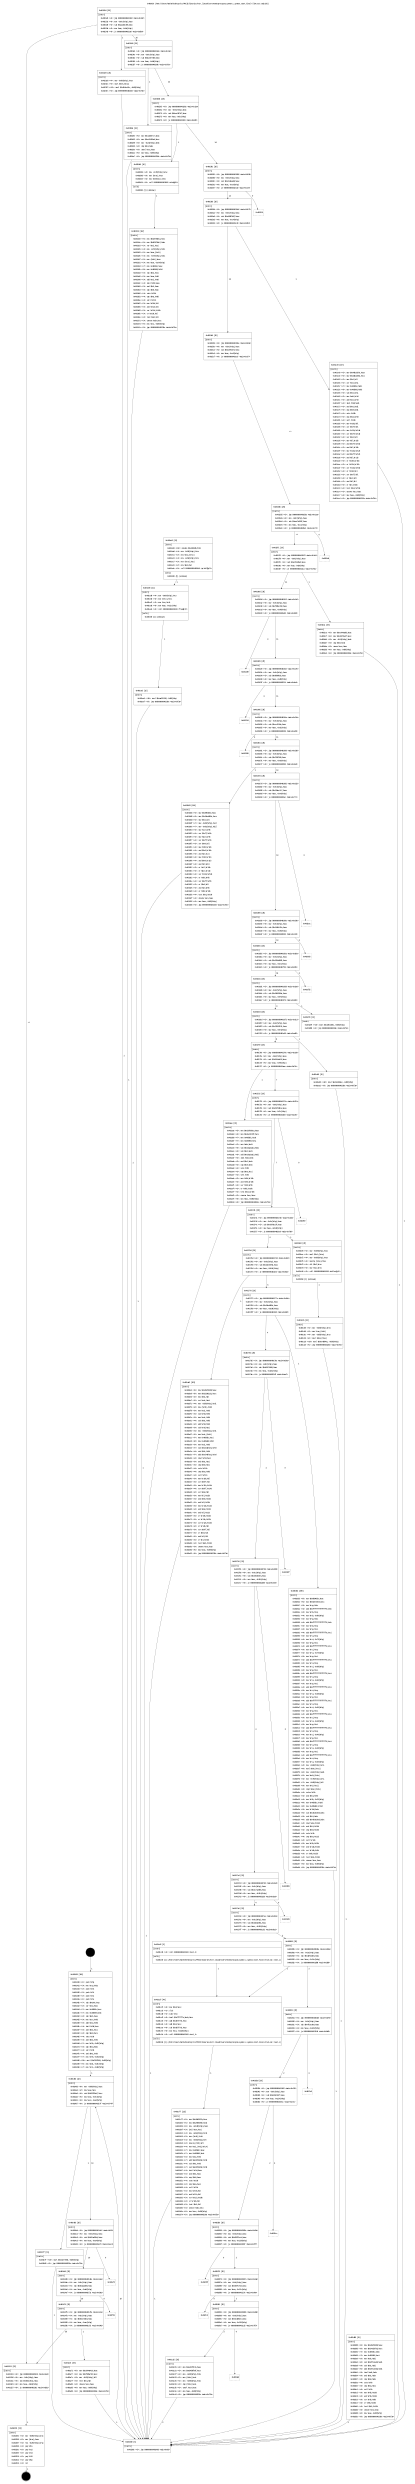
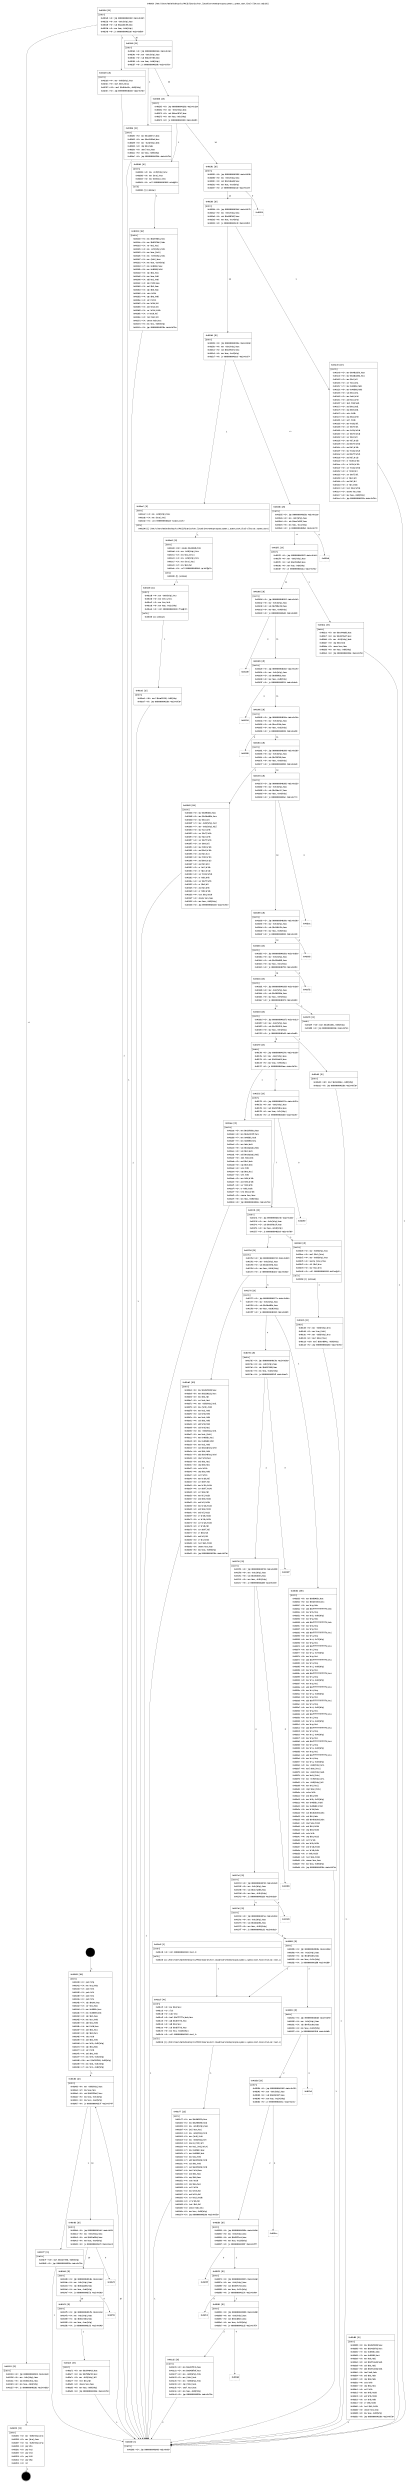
node "0x401ea7 [12]": added
edge "0x4014f5 [28]" -> "0x401511 [28]": removed, label "18"
